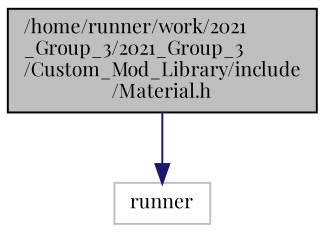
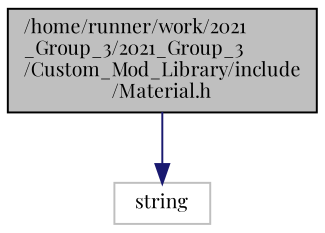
node "runner": label "runner" -> "string"
